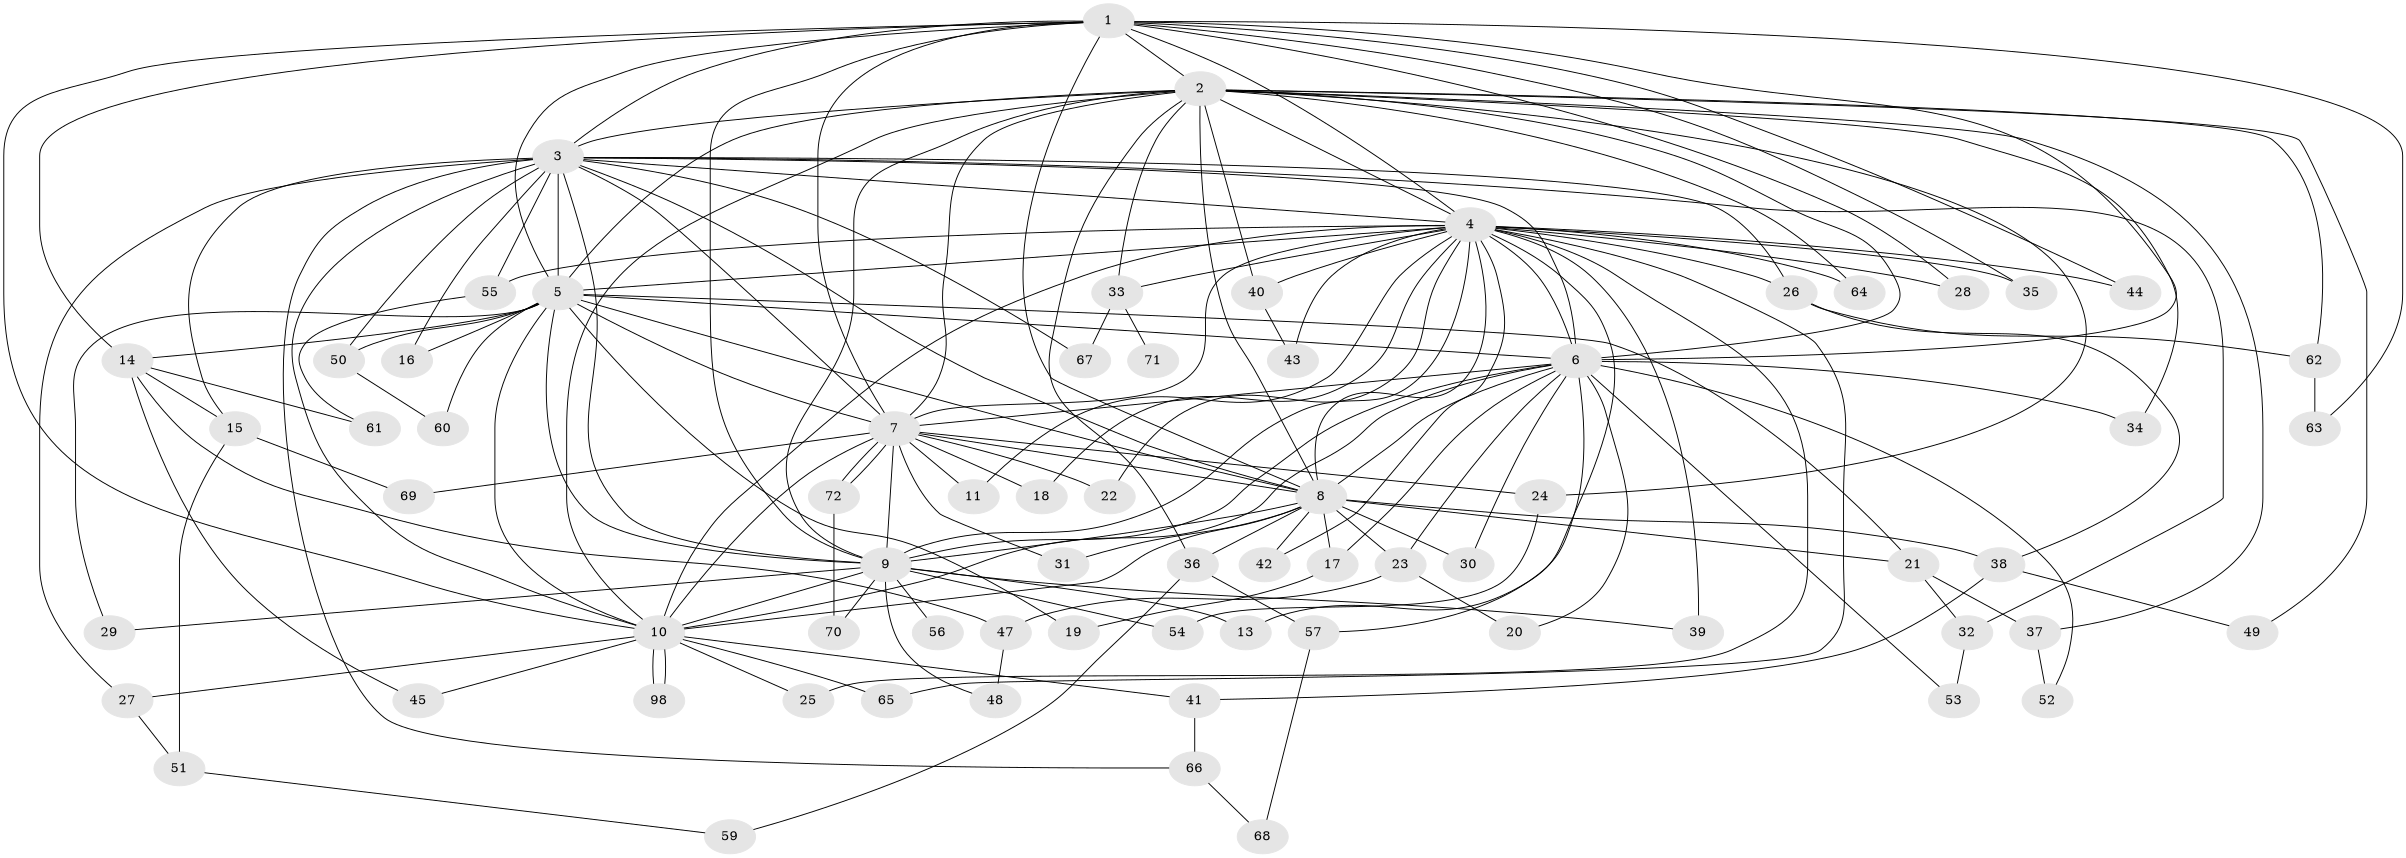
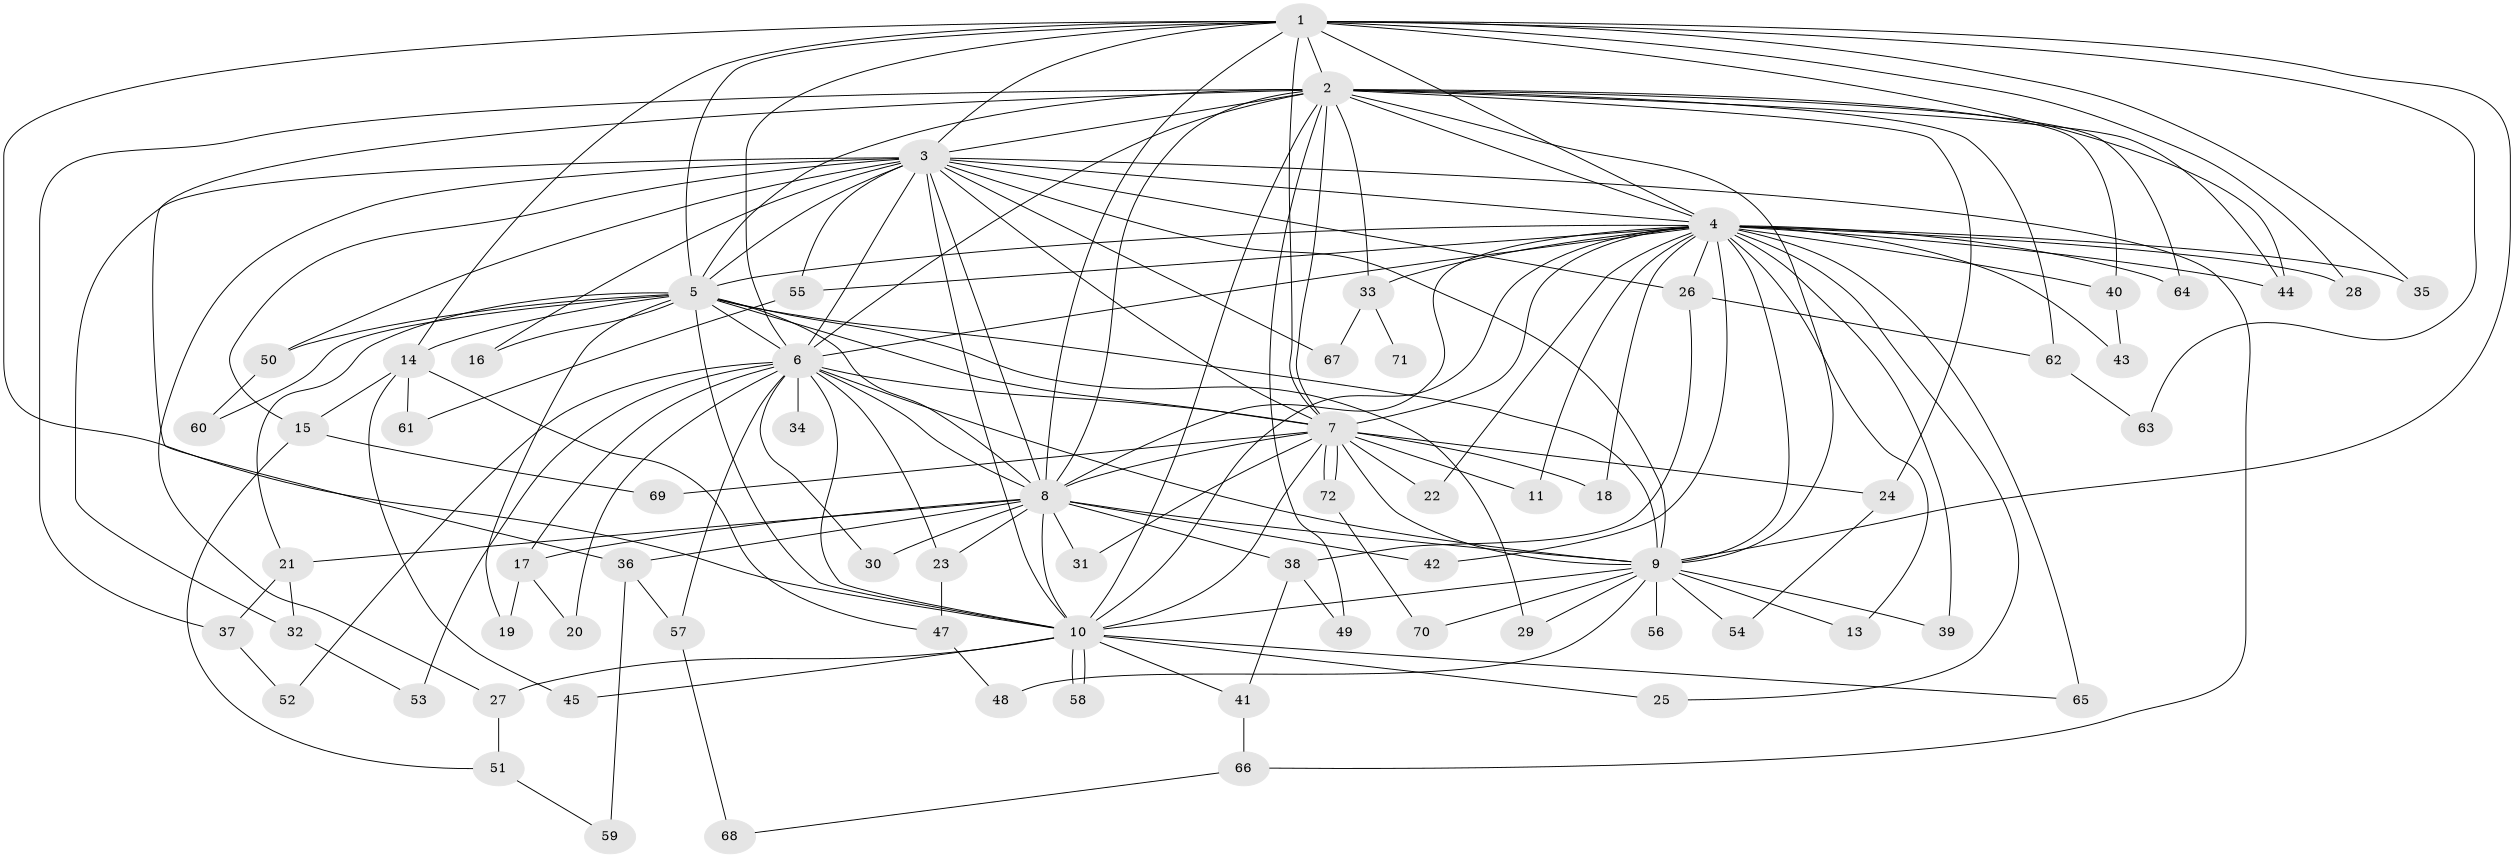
edge "2" -- "34": now "2" -- "44"
edge "23" -- "20": now "17" -- "20"
node "98": label "98" -> "58"
